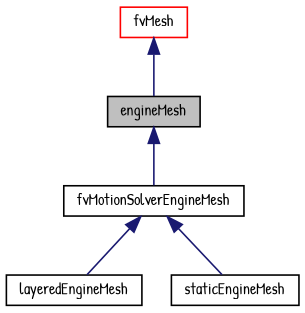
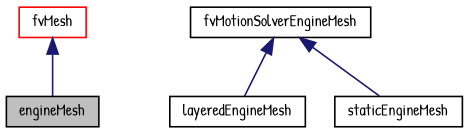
edge "fvMotionSolverEngineMesh" -> "engineMesh": removed
